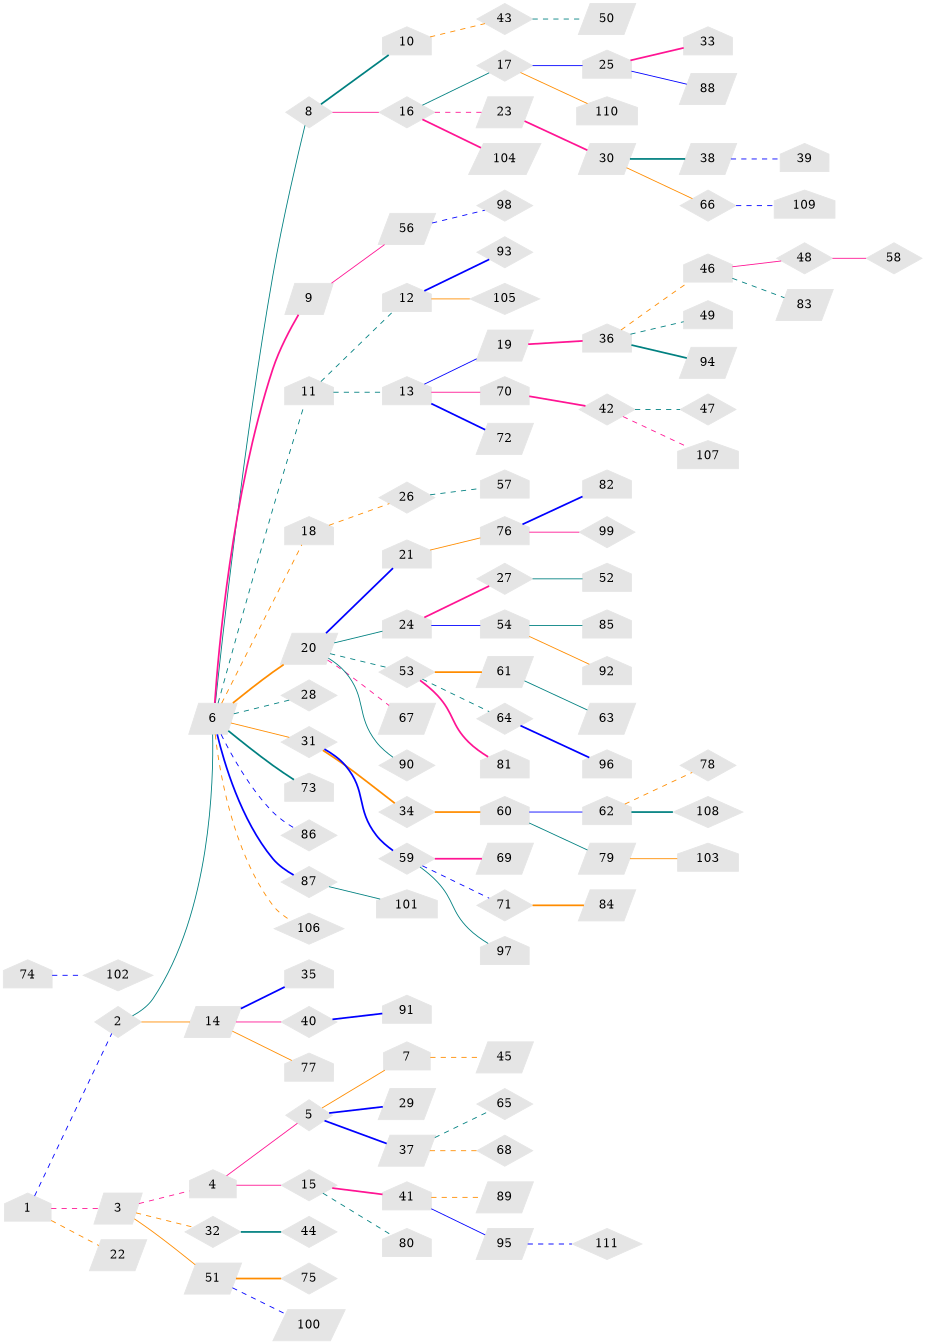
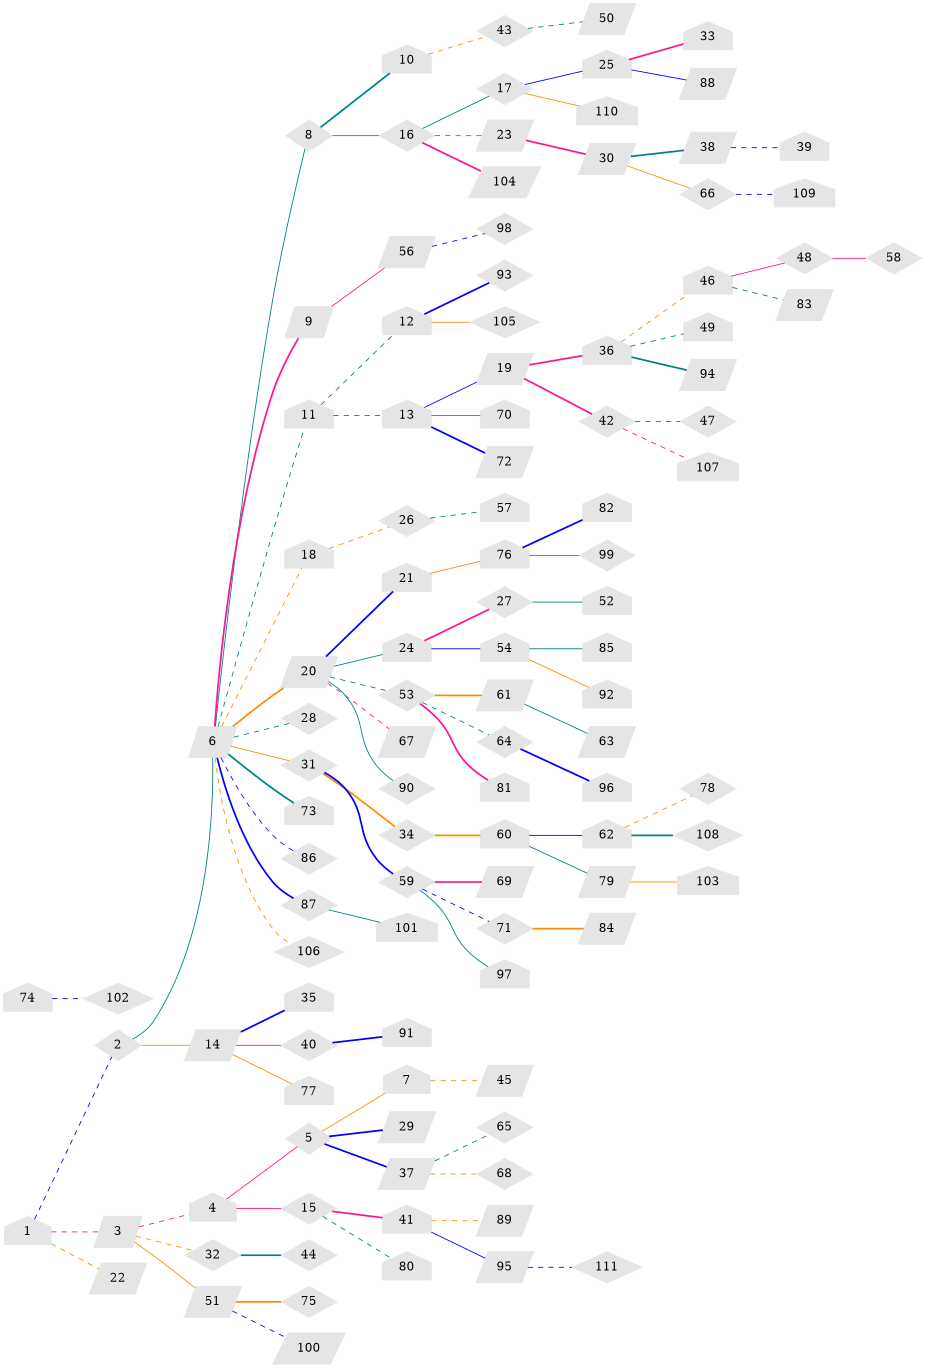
edge "70" -- "42": now "19" -- "42"
